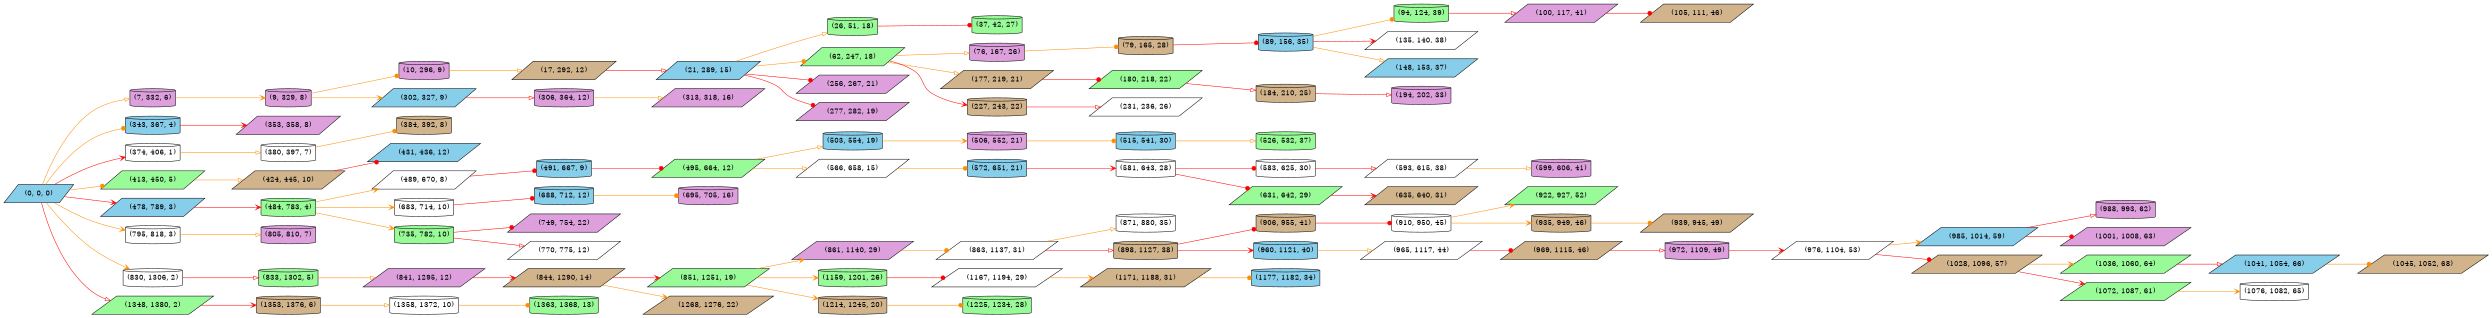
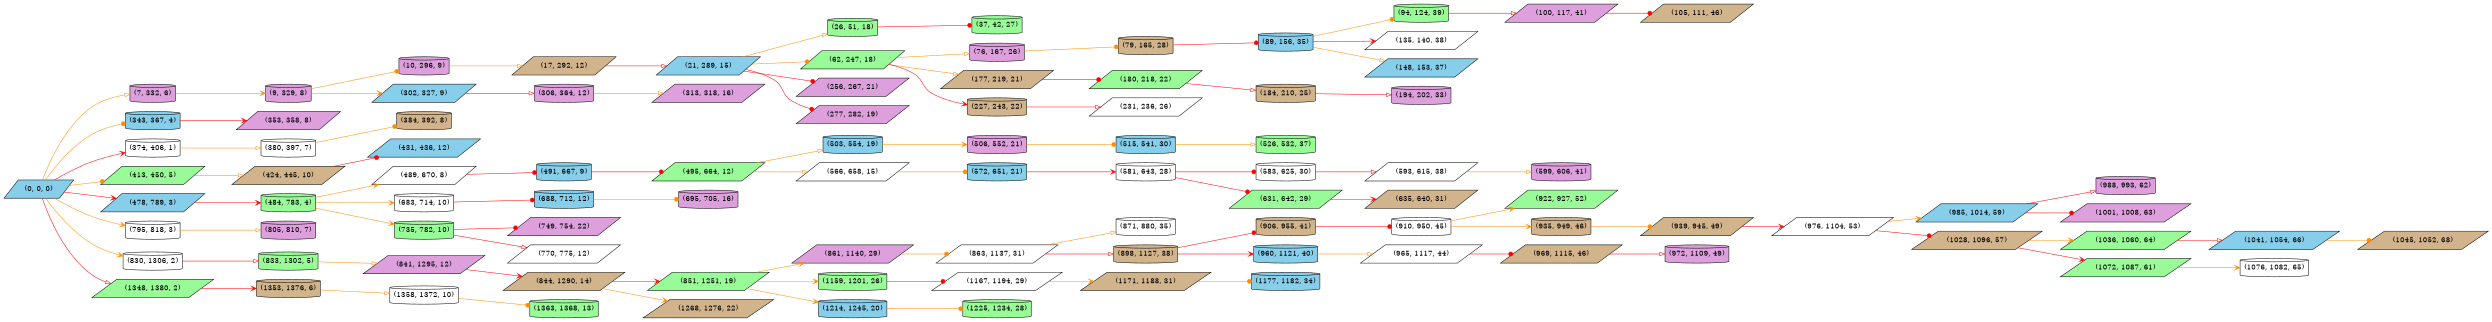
edge "(972, 1109, 49)" -> "(976, 1104, 53)": now "(939, 945, 49)" -> "(976, 1104, 53)"
node "(1214, 1245, 20)": fillcolor tan -> skyblue
